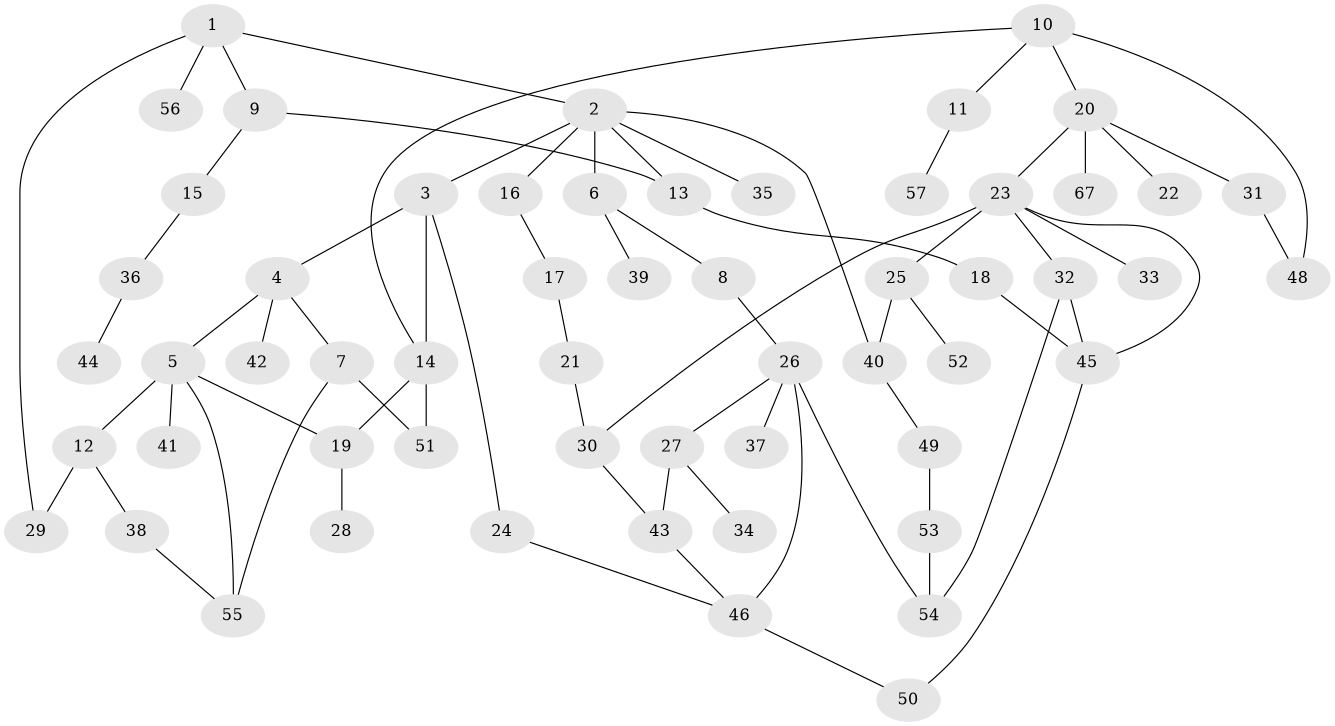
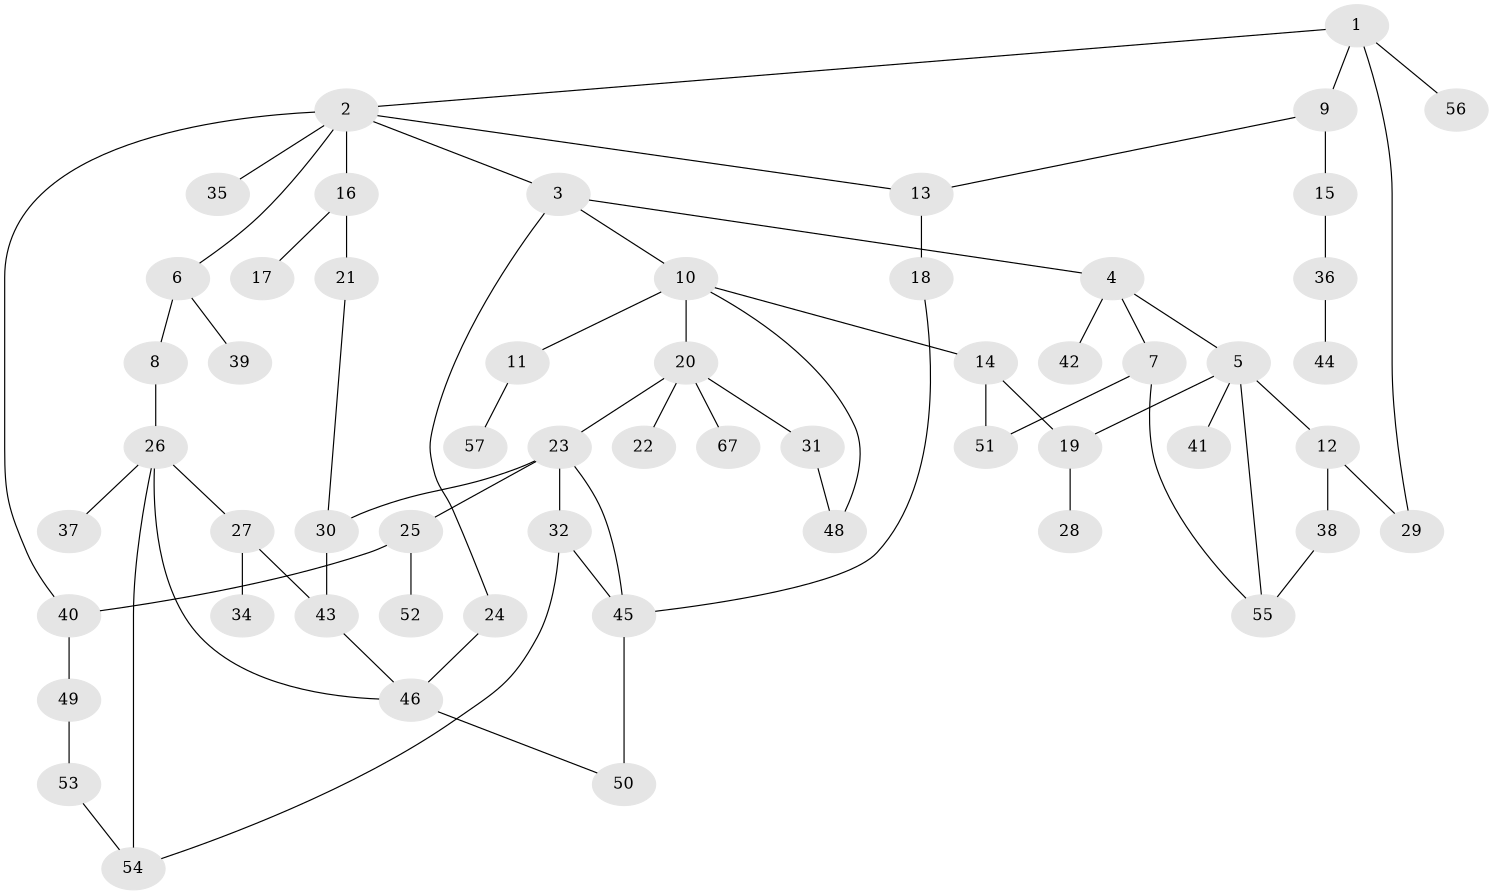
edge "3" -- "14": now "3" -- "10"
node "33": removed
edge "17" -- "21": now "16" -- "21"
